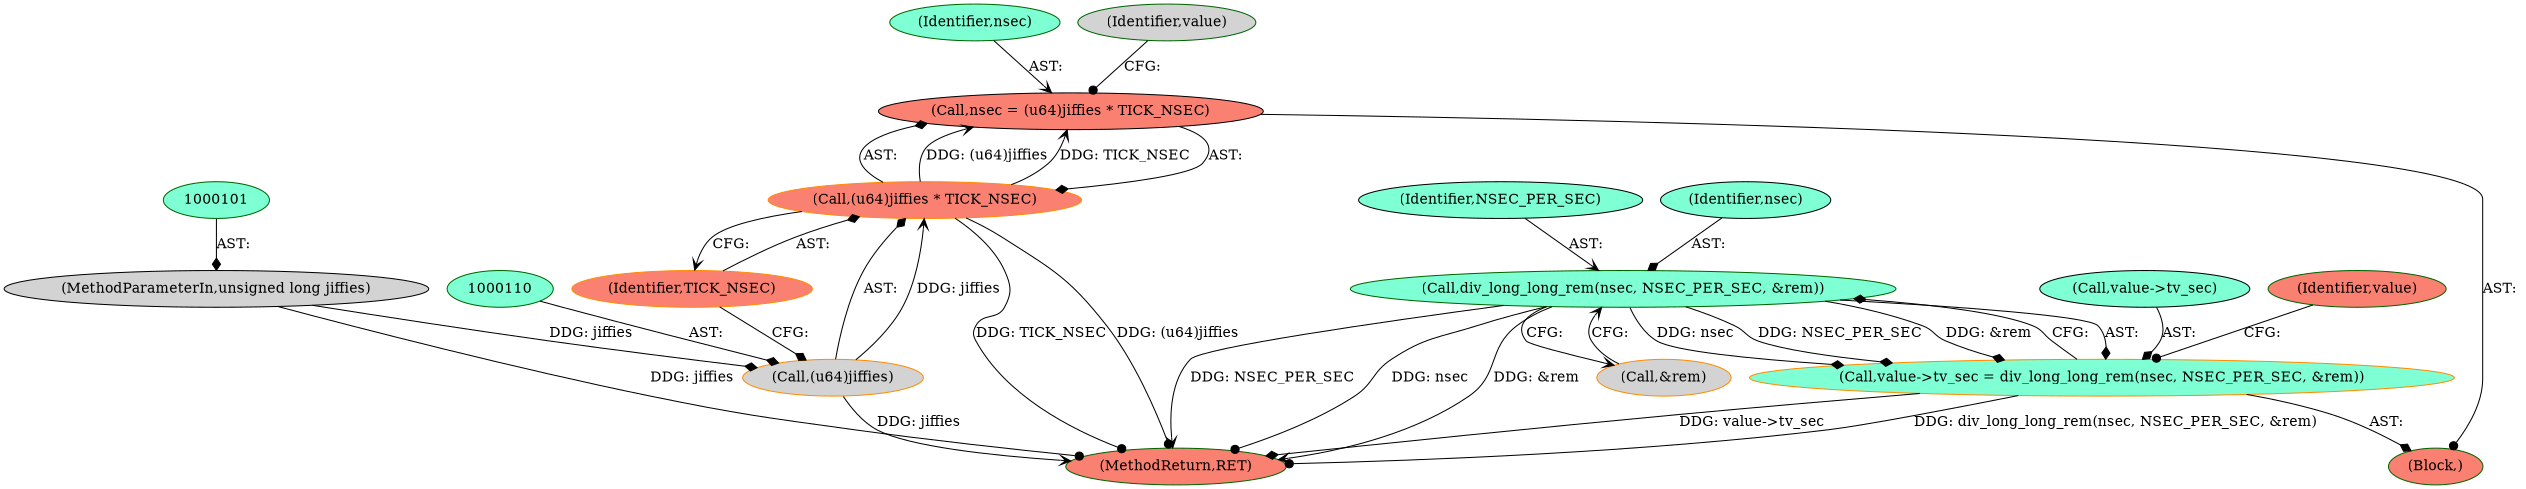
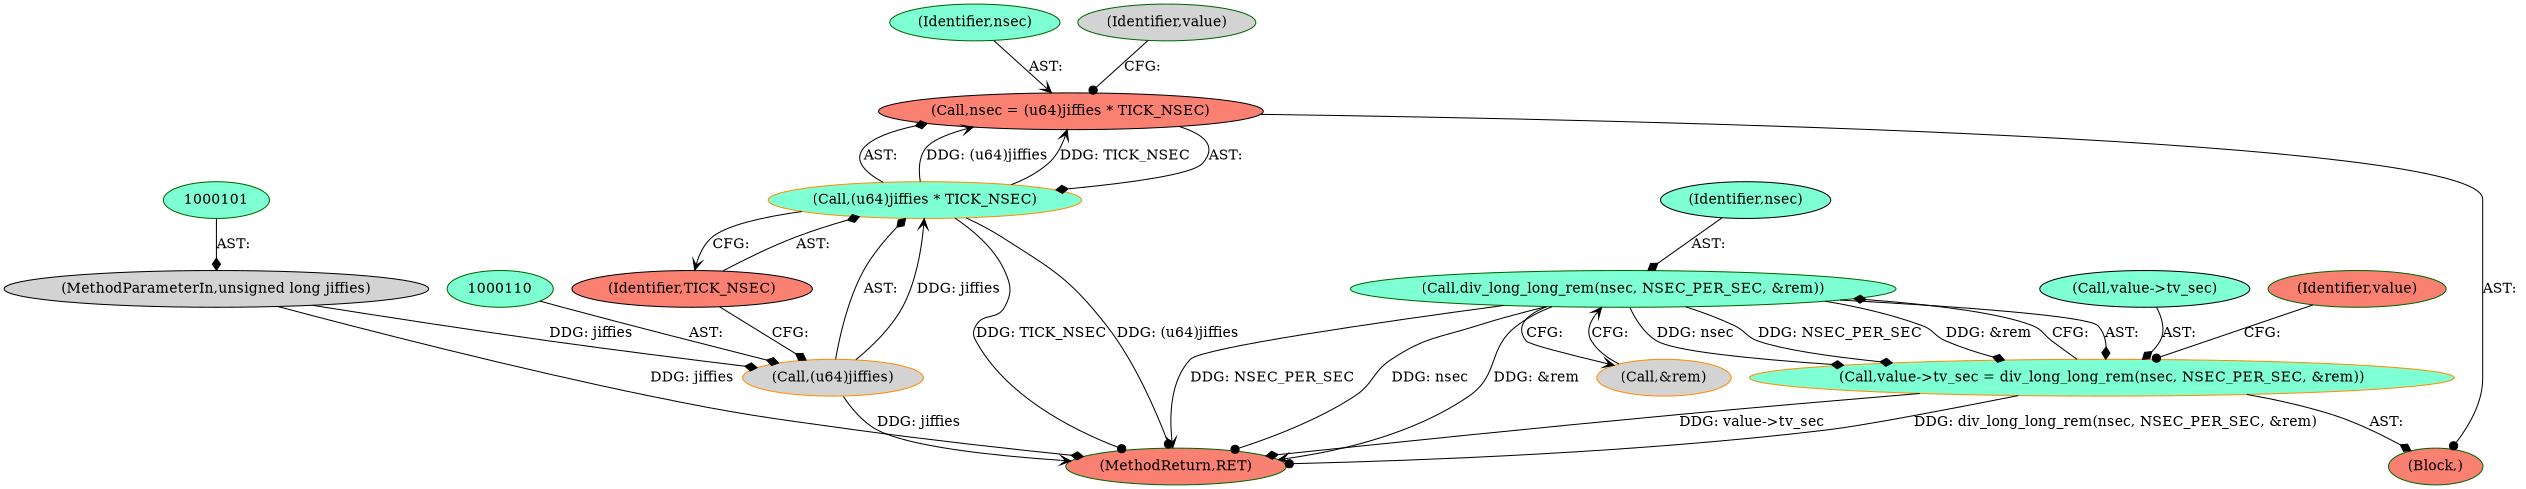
node "(Call,(u64)jiffies * TICK_NSEC)": fillcolor salmon -> aquamarine
node "(Identifier,NSEC_PER_SEC)": removed
node "(Identifier,TICK_NSEC)": color darkorange -> black
edge "(MethodParameterIn,unsigned long jiffies)" -> "(MethodReturn,RET)": arrowhead dot -> diamond
